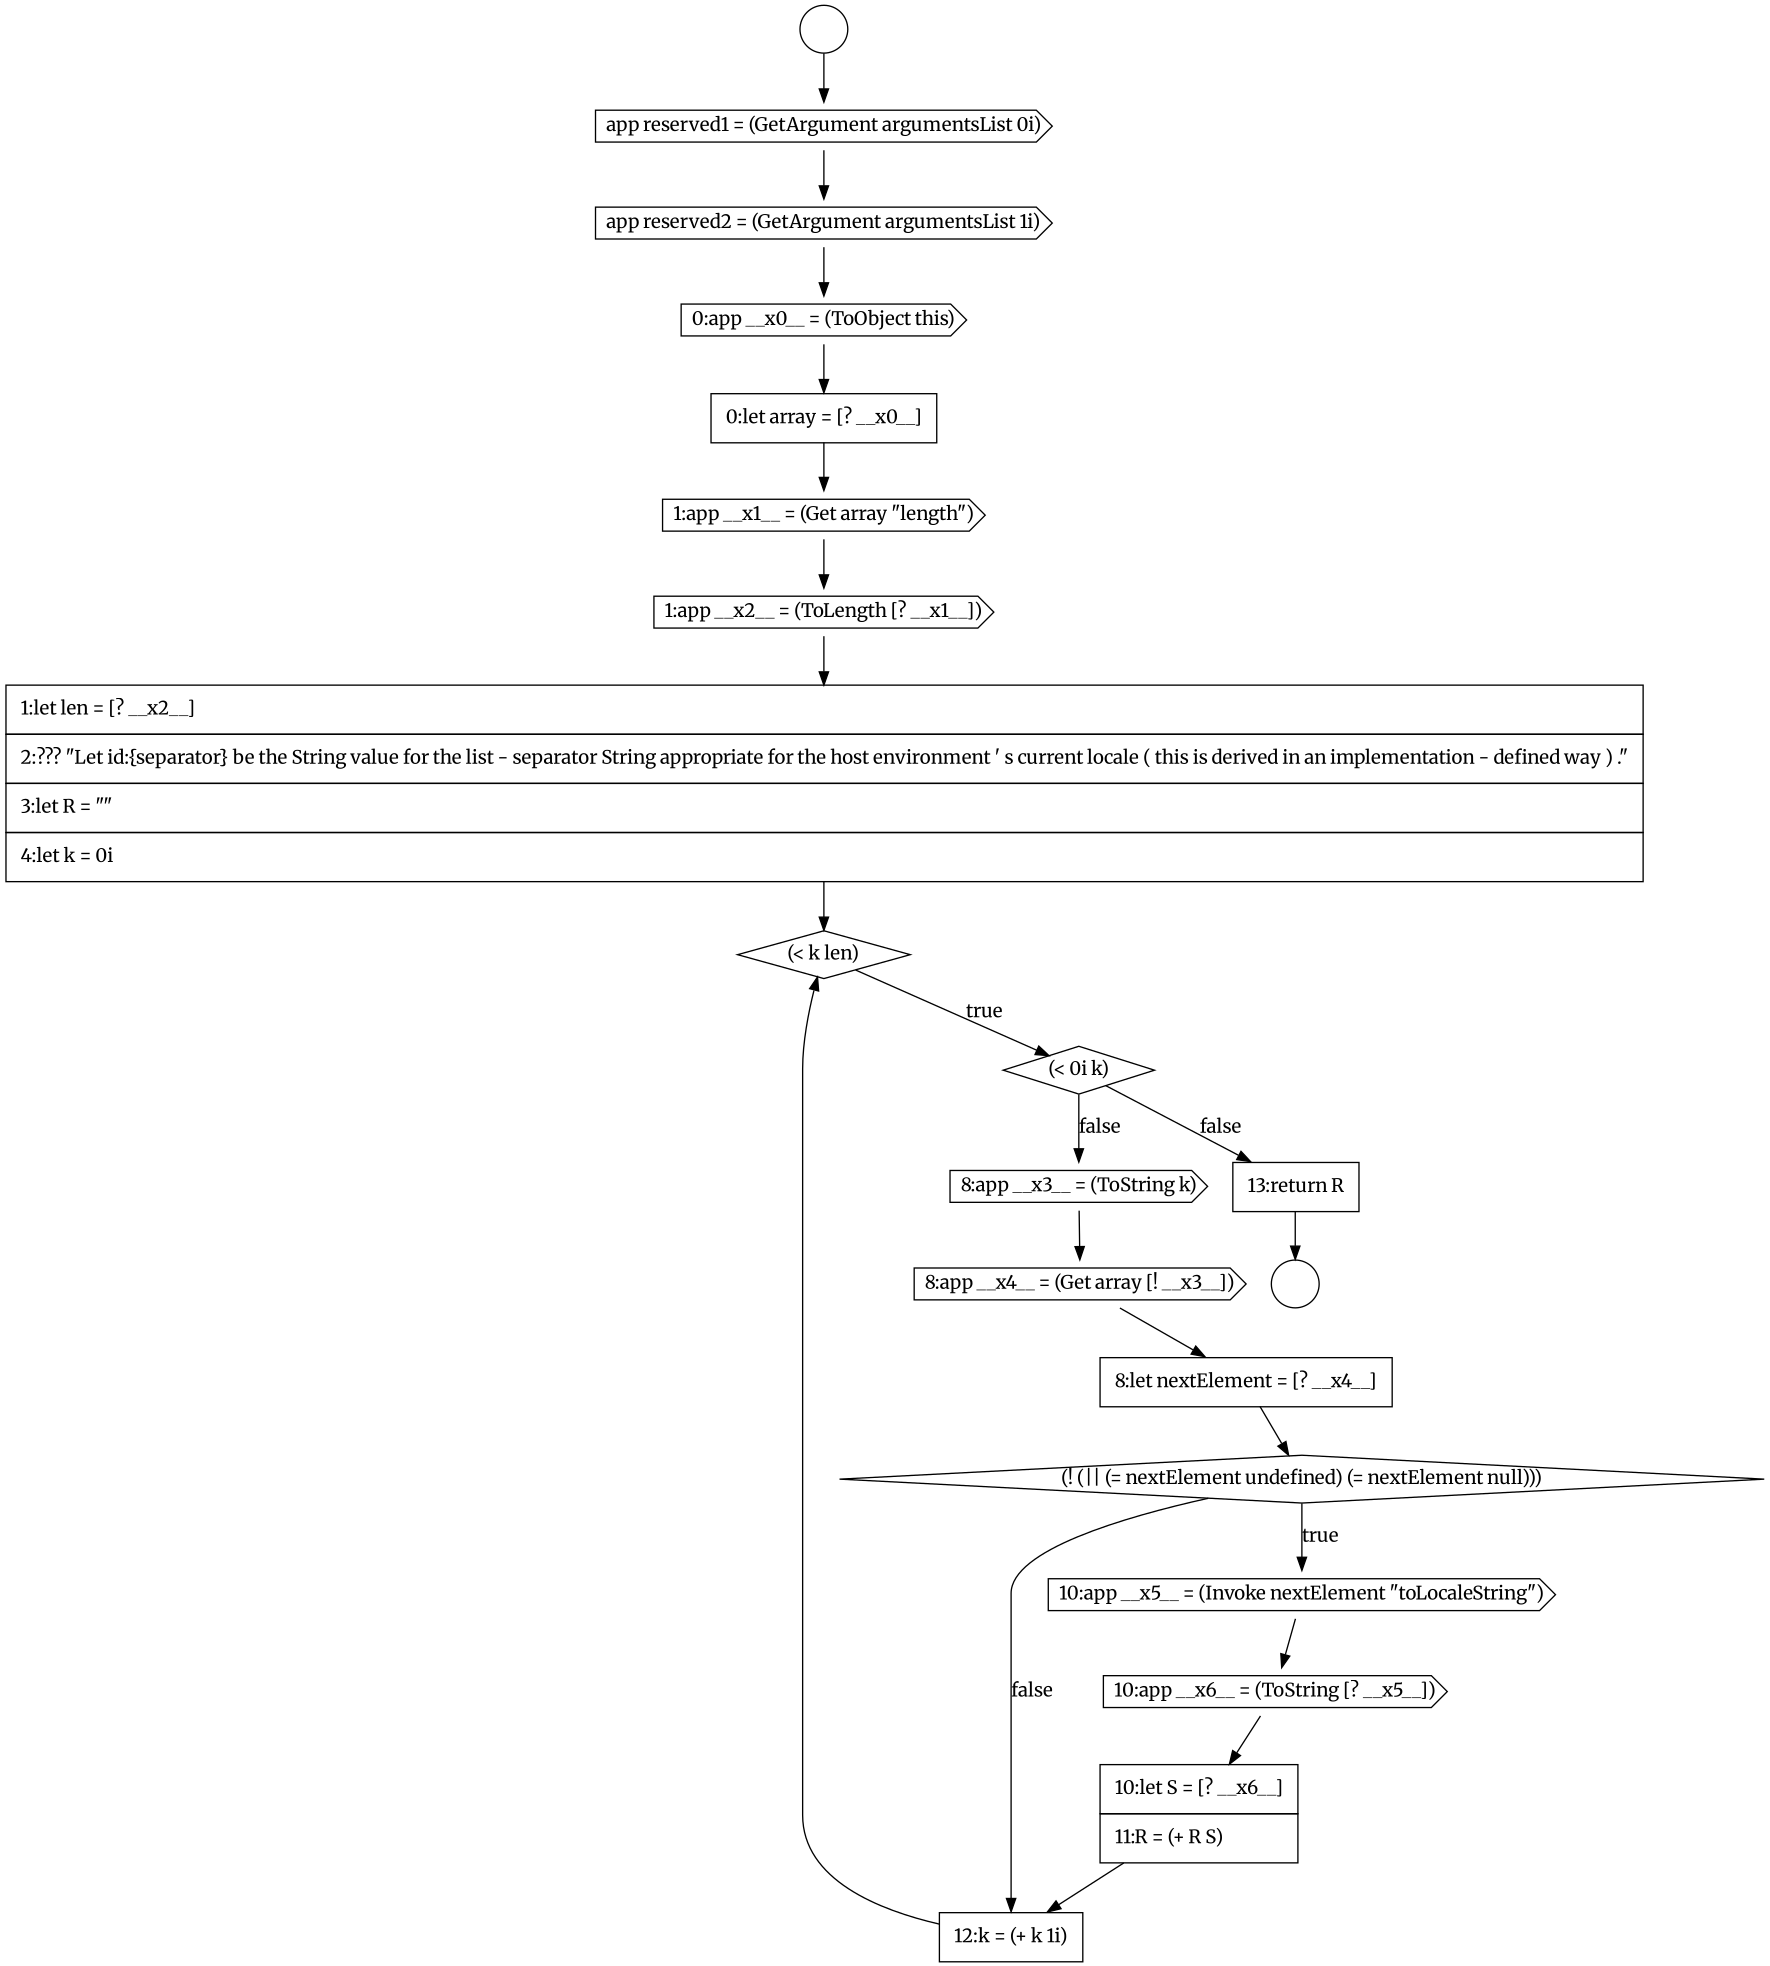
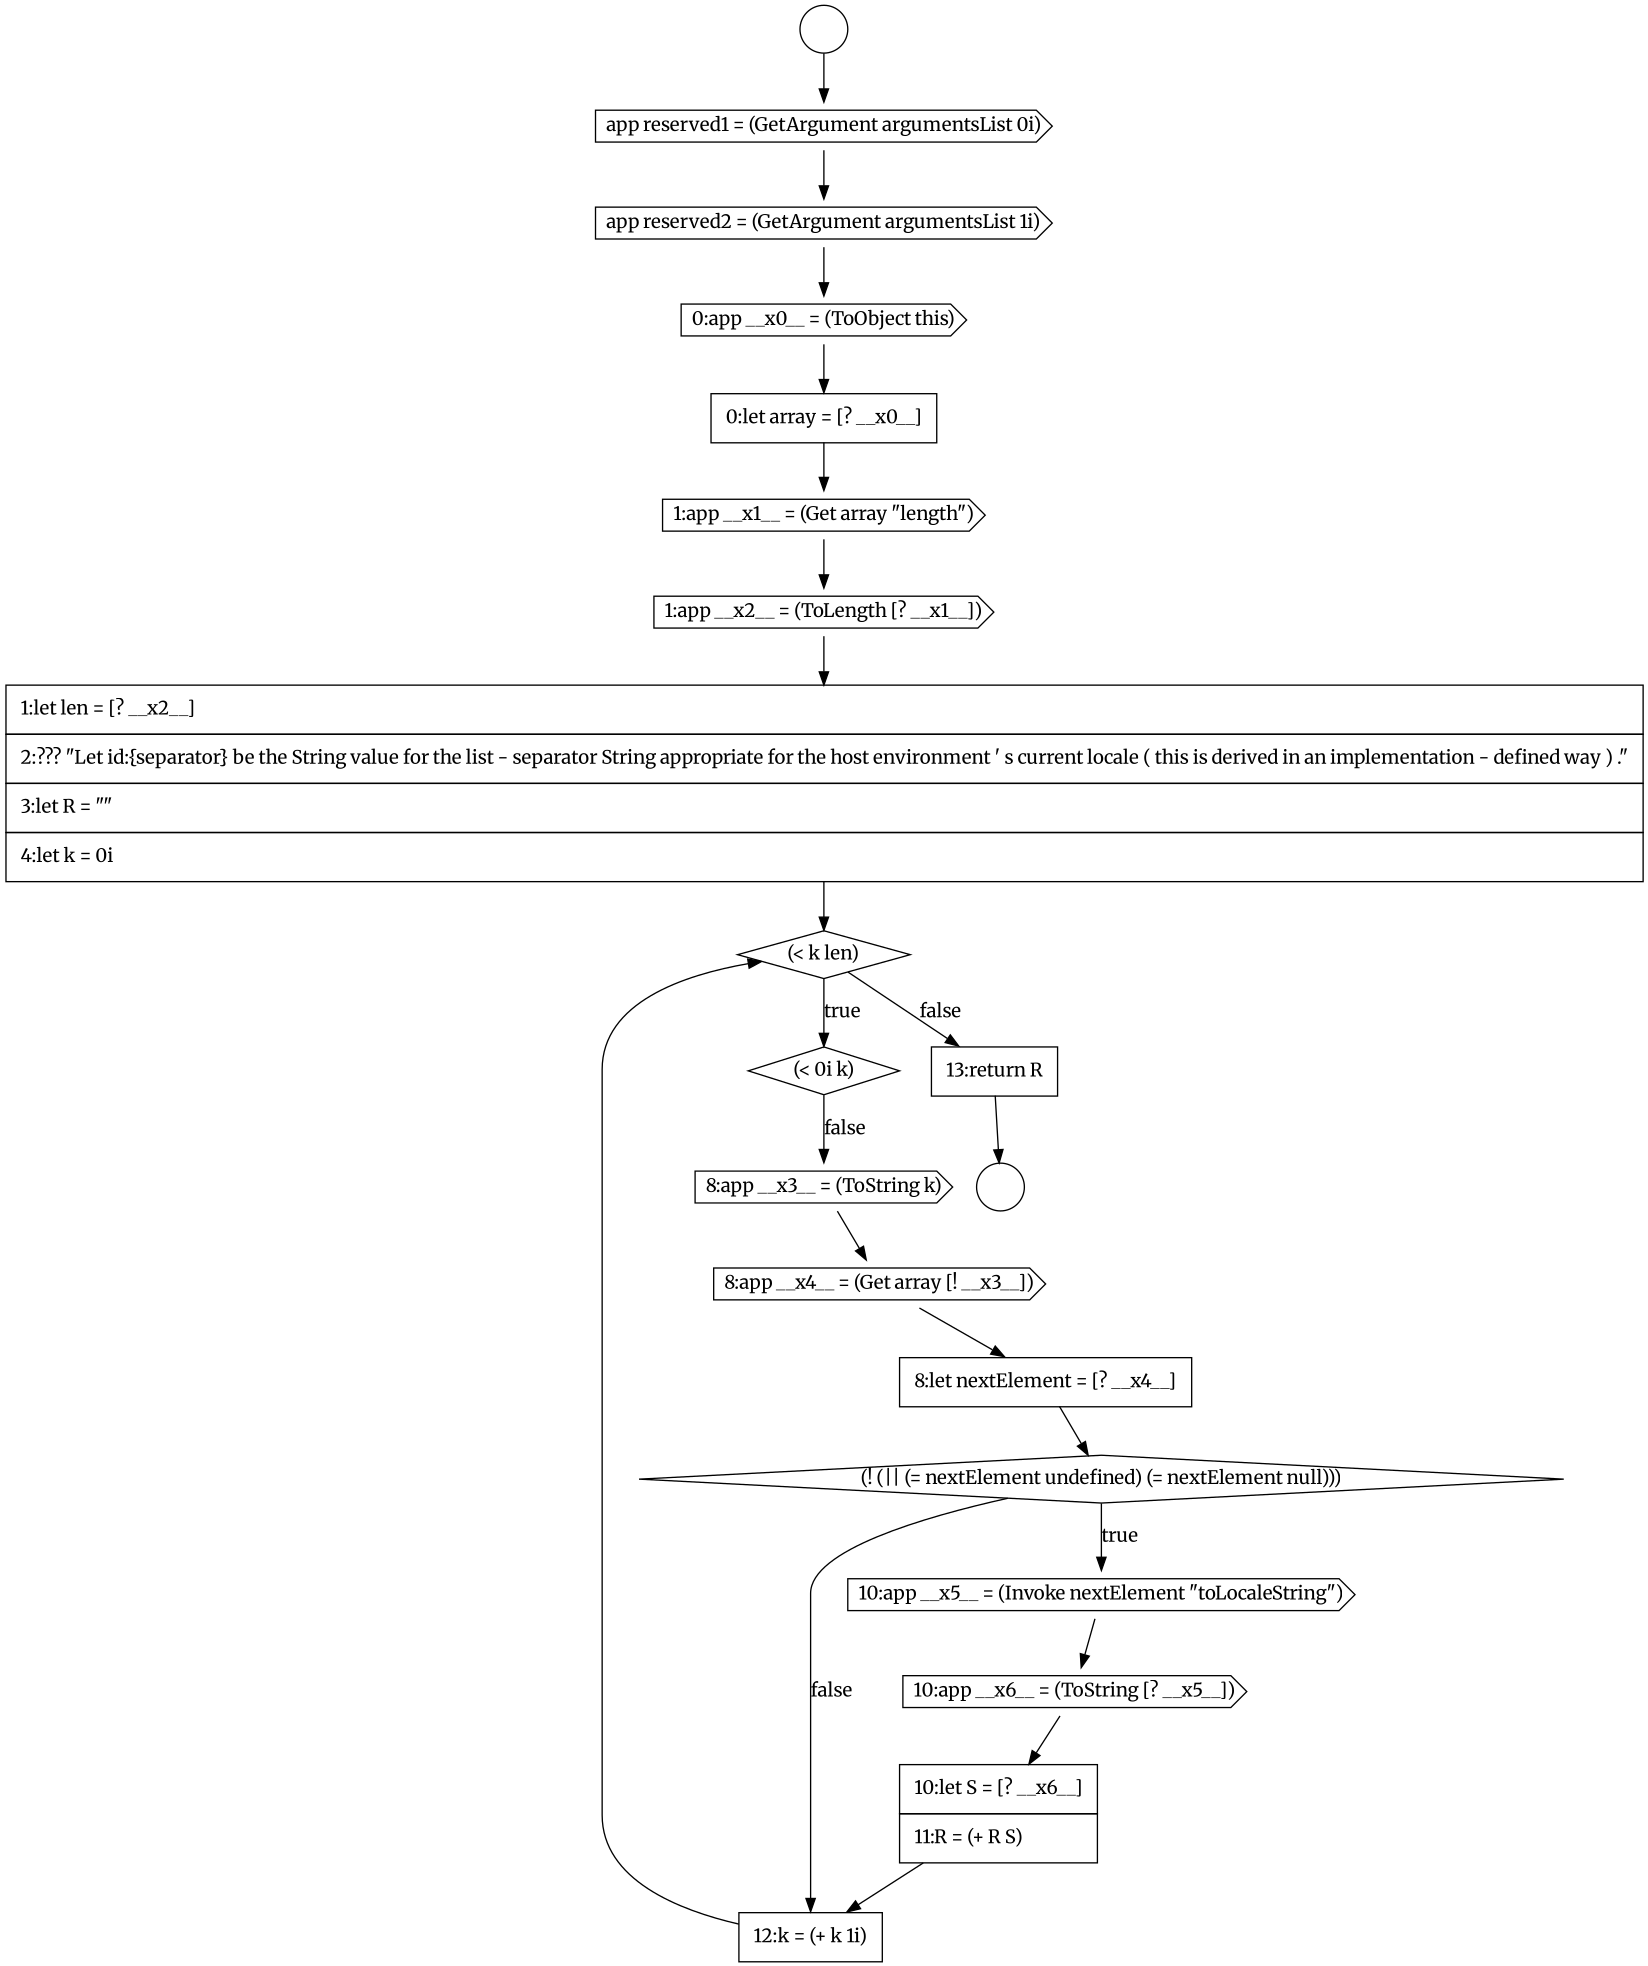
edge "(< 0i k)" -> "13:return R": now "(< k len)" -> "13:return R"
